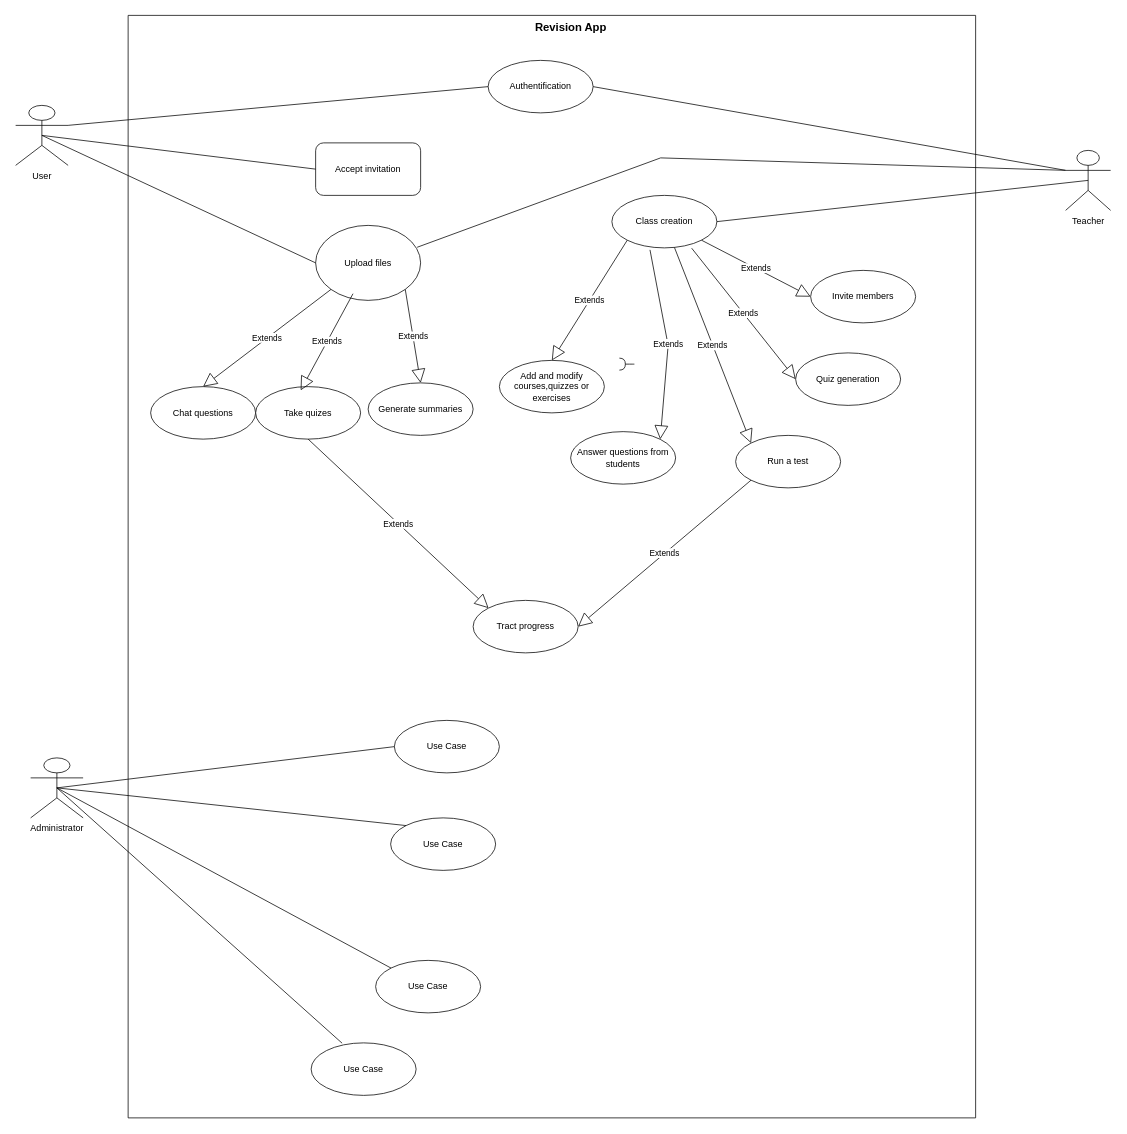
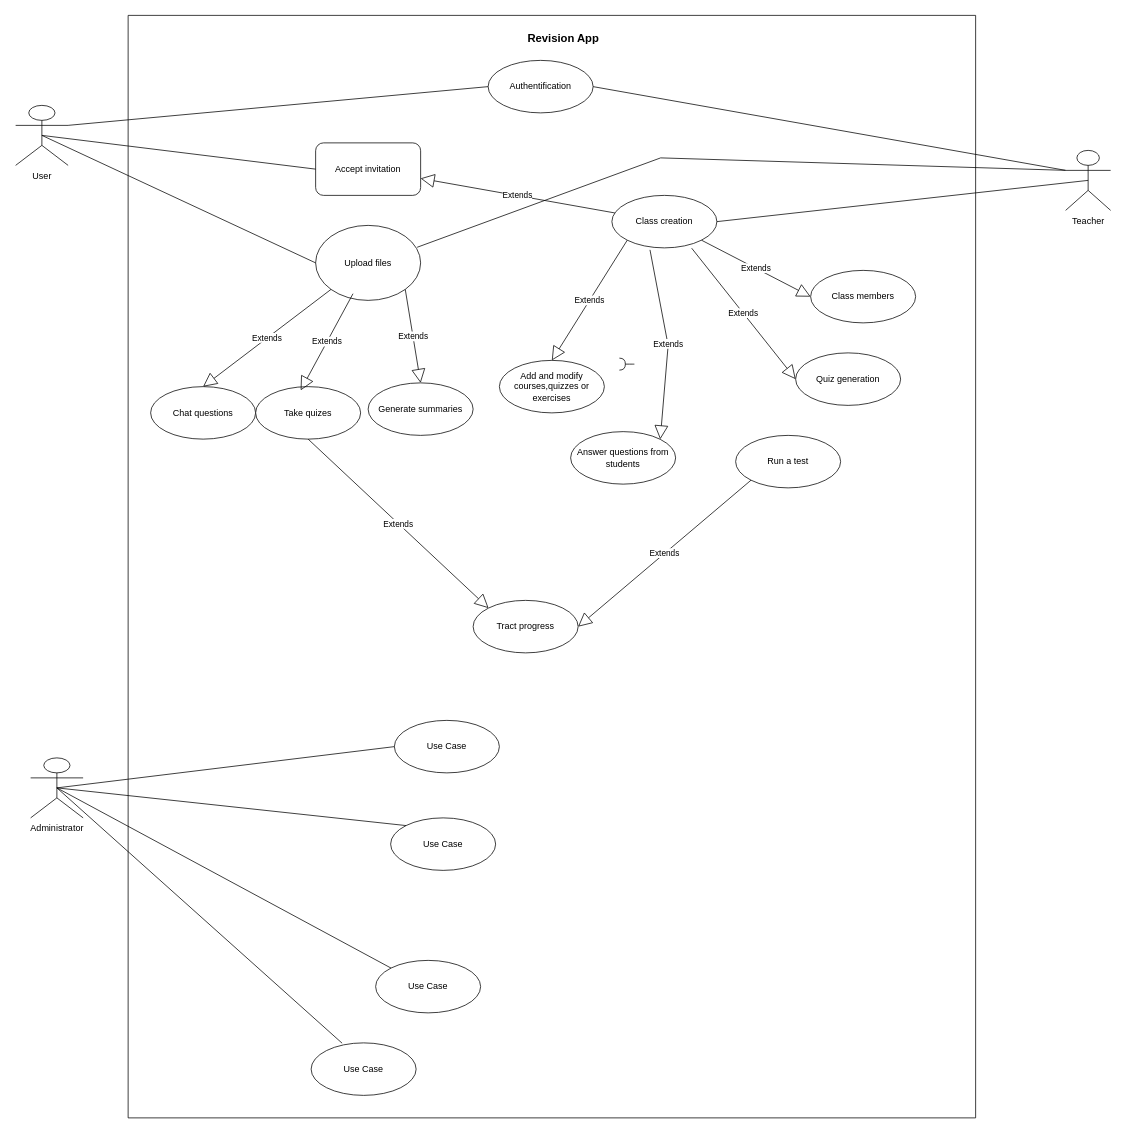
node "Revision App": moved (570, 27) -> (563, 38)
node "Invite members": label "Invite members" -> "Class members"
edge "Class creation" -> "Run a test": now "Class creation" -> "Accept invitation"
